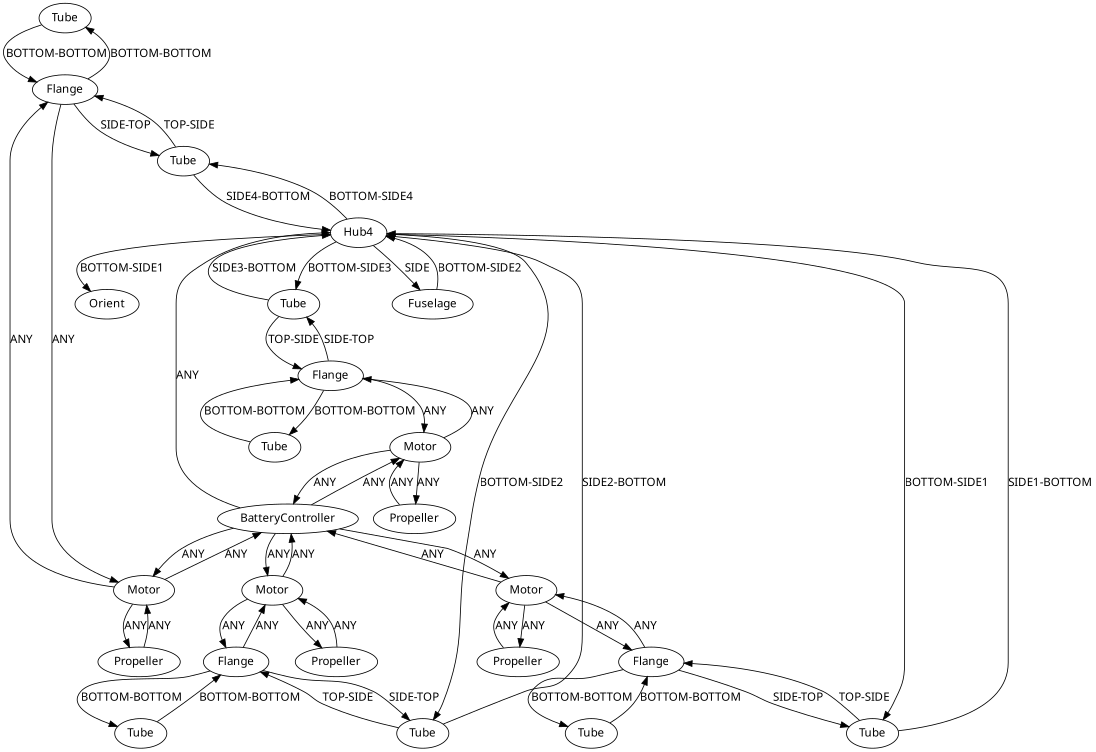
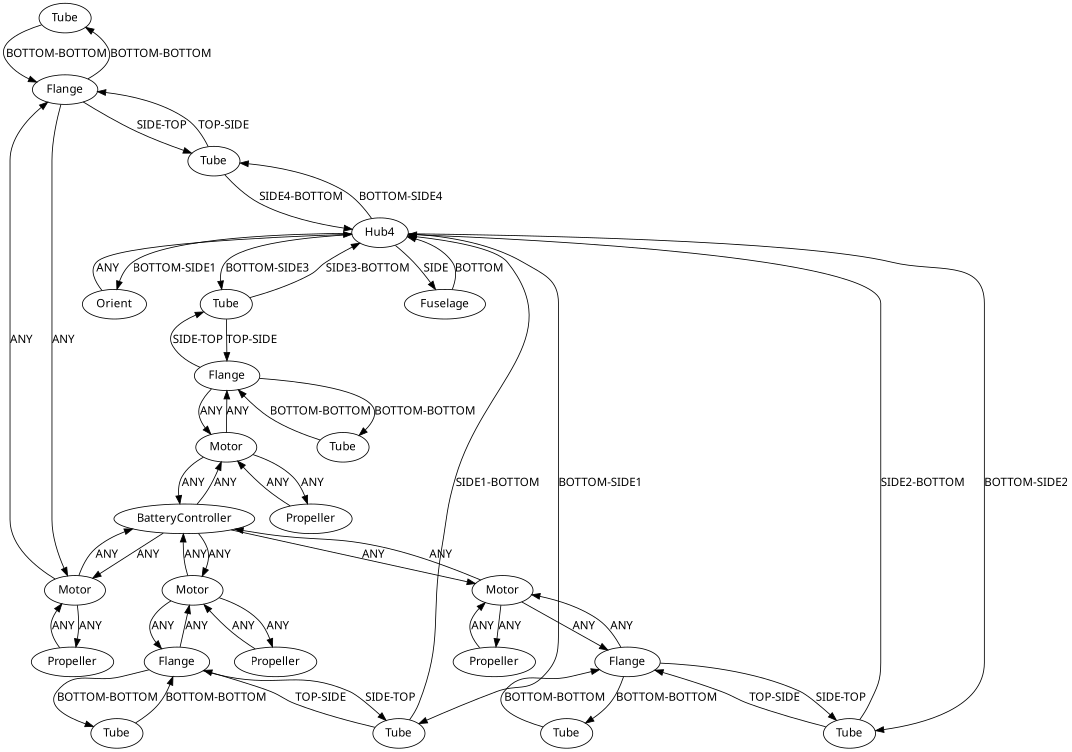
edge "Fuselage" -> "Hub4": label "BOTTOM-SIDE2" -> "BOTTOM"
edge "BatteryController" -> "Hub4": now "Orient" -> "Hub4"
